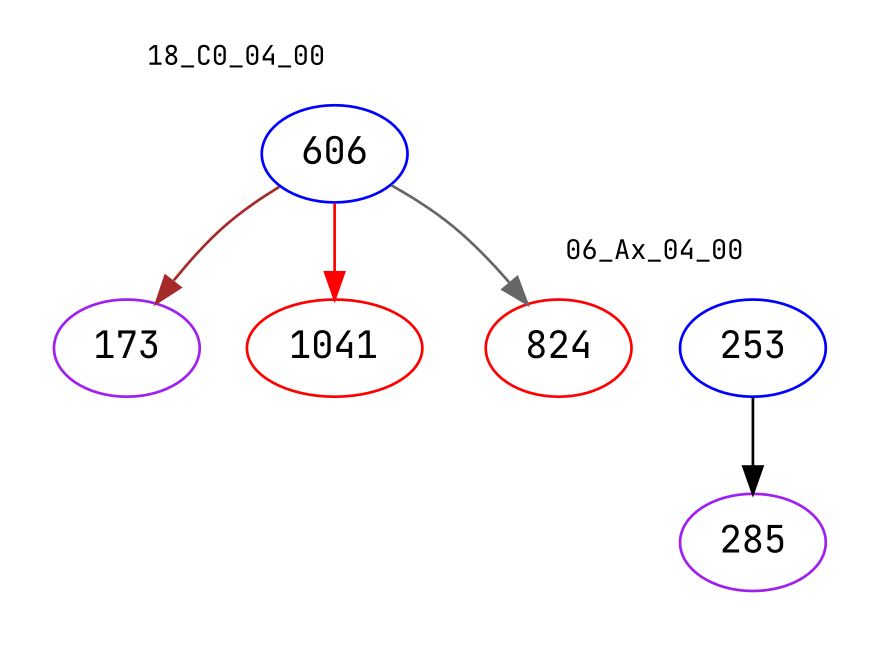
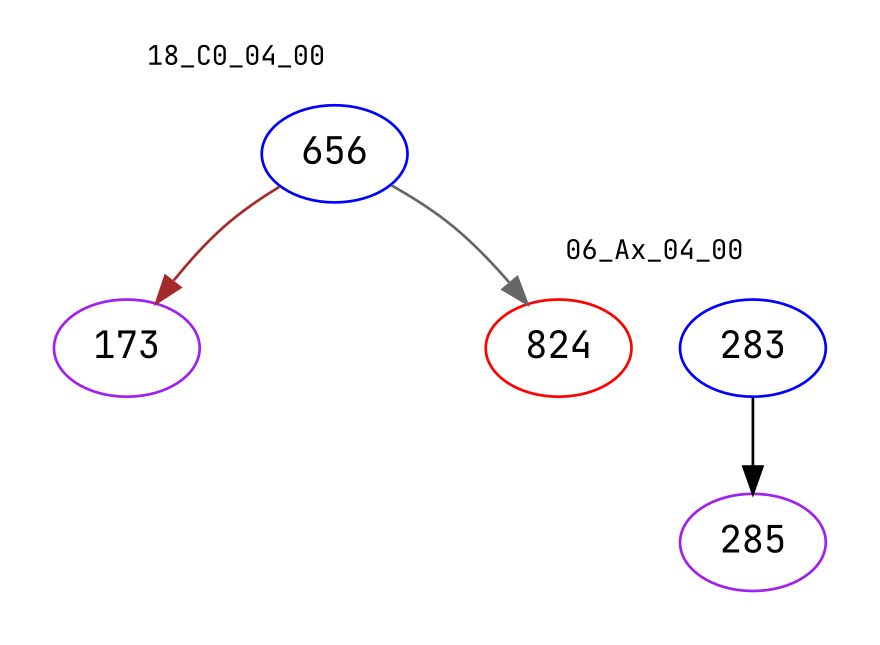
node "606": label "606" -> "656"
node "1041": removed
node "253": label "253" -> "283"
